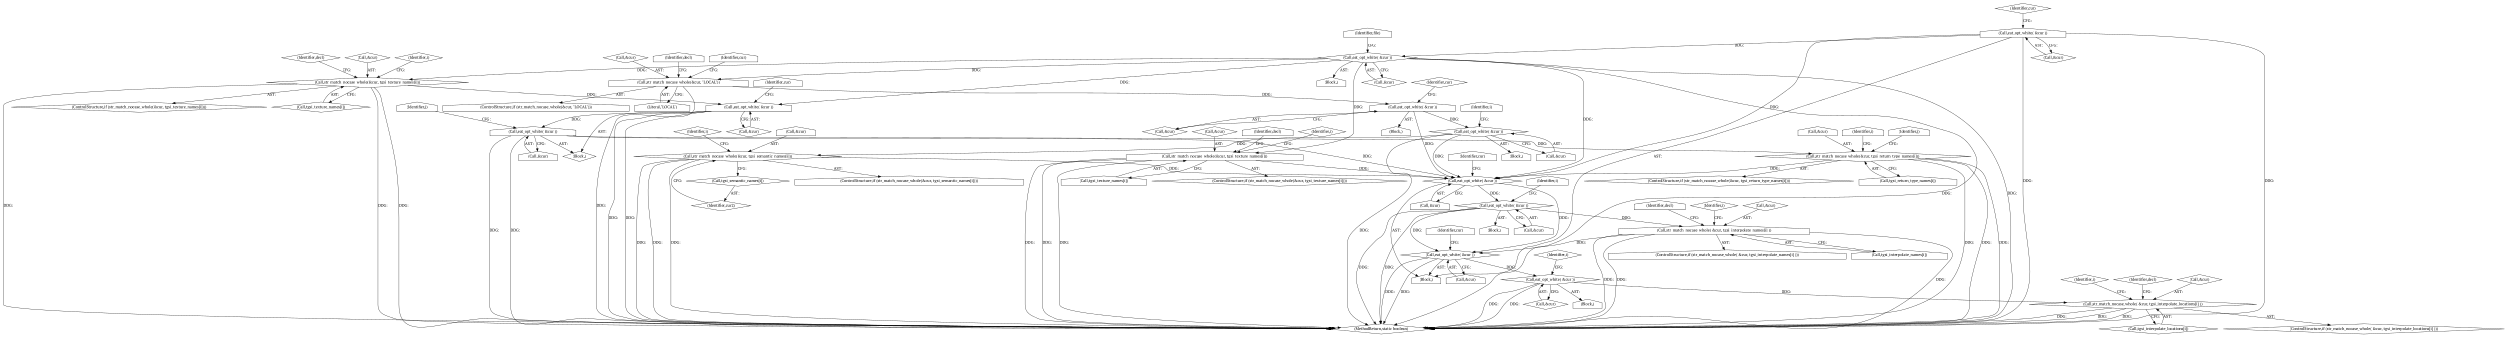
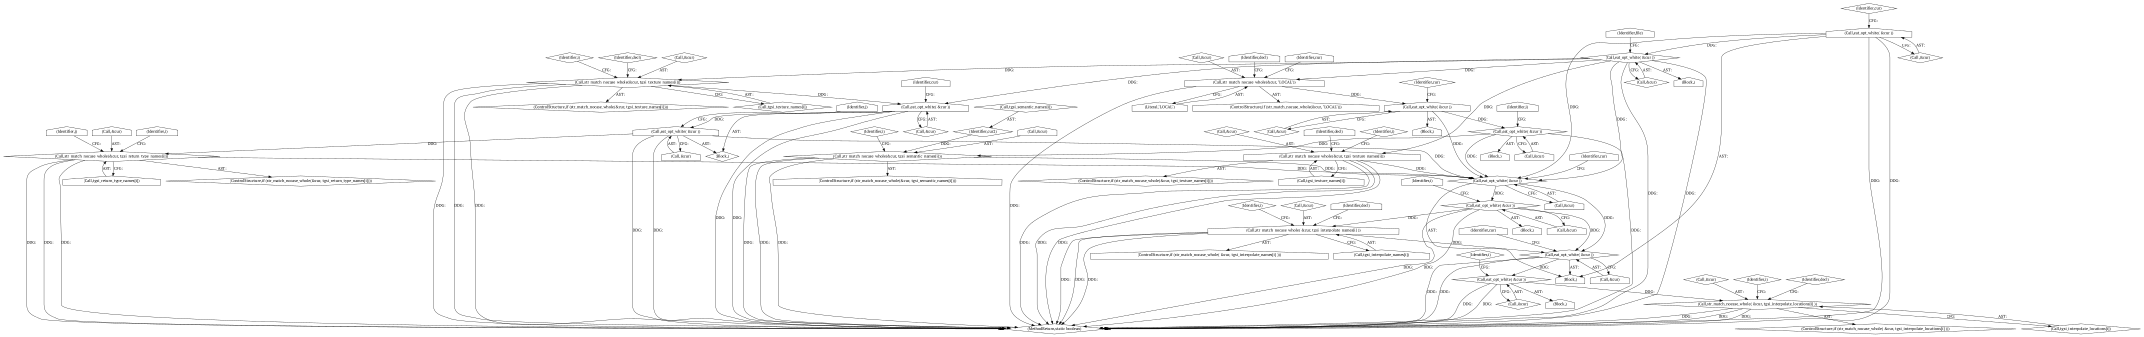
edge "(Call,str_match_nocase_whole(&cur, tgsi_semantic_names[i]))" -> "(Call,tgsi_semantic_names[i])": removed, label "CFG:"
edge "(Identifier,cur2)" -> "(Call,str_match_nocase_whole(&cur, tgsi_semantic_names[i]))": label "CFG: " -> "DDG: "
